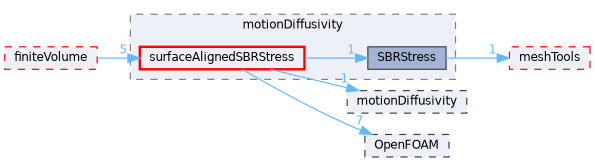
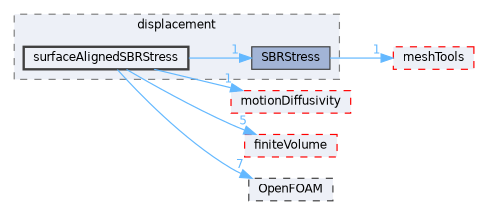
cluster "motionDiffusivity": label "motionDiffusivity" -> "displacement"
edge "finiteVolume" -> "surfaceAlignedSBRStress": reversed
node "surfaceAlignedSBRStress": color red -> grey25
node "motionDiffusivity": color grey25 -> red
